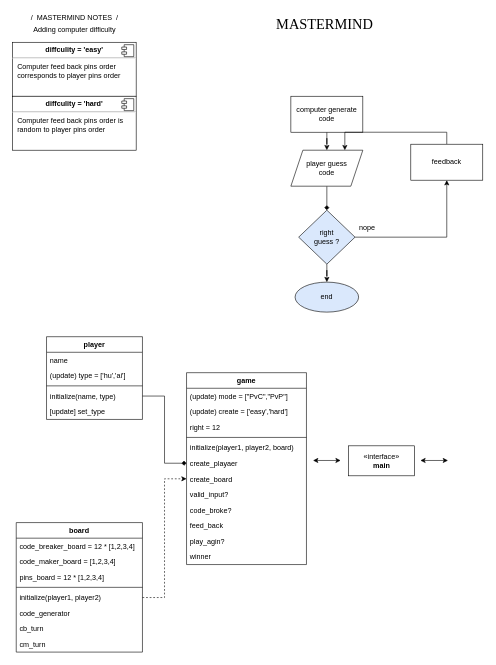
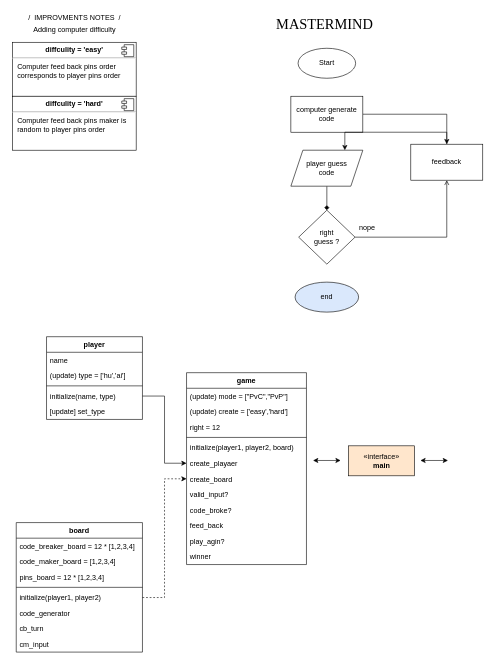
node "/ MASTERMIND NOTES /": label "/ MASTERMIND NOTES /" -> "/ IMPROVMENTS NOTES /"
node "Start": added
node "diffculity = 'hard' Computer feed back pins order is random to player pins order": label "diffculity = 'hard' Computer feed back pins order is random to player pins order" -> "diffculity = 'hard' Computer feed back pins maker is random to player pins order"
edge "computer generate code" -> "player guess code": now "computer generate code" -> "feedback"
edge "right guess ?" -> "feedback": arrowhead classic -> open
node "right guess ?": fillcolor #dae8fc -> #ffffff
edge "right guess ?" -> "end": removed
node "«interface» main": fillcolor #ffffff -> #ffe6cc
edge "initialize(name, type)" -> "create_playaer": arrowhead diamond -> classic
node "cm_turn": label "cm_turn" -> "cm_input"
